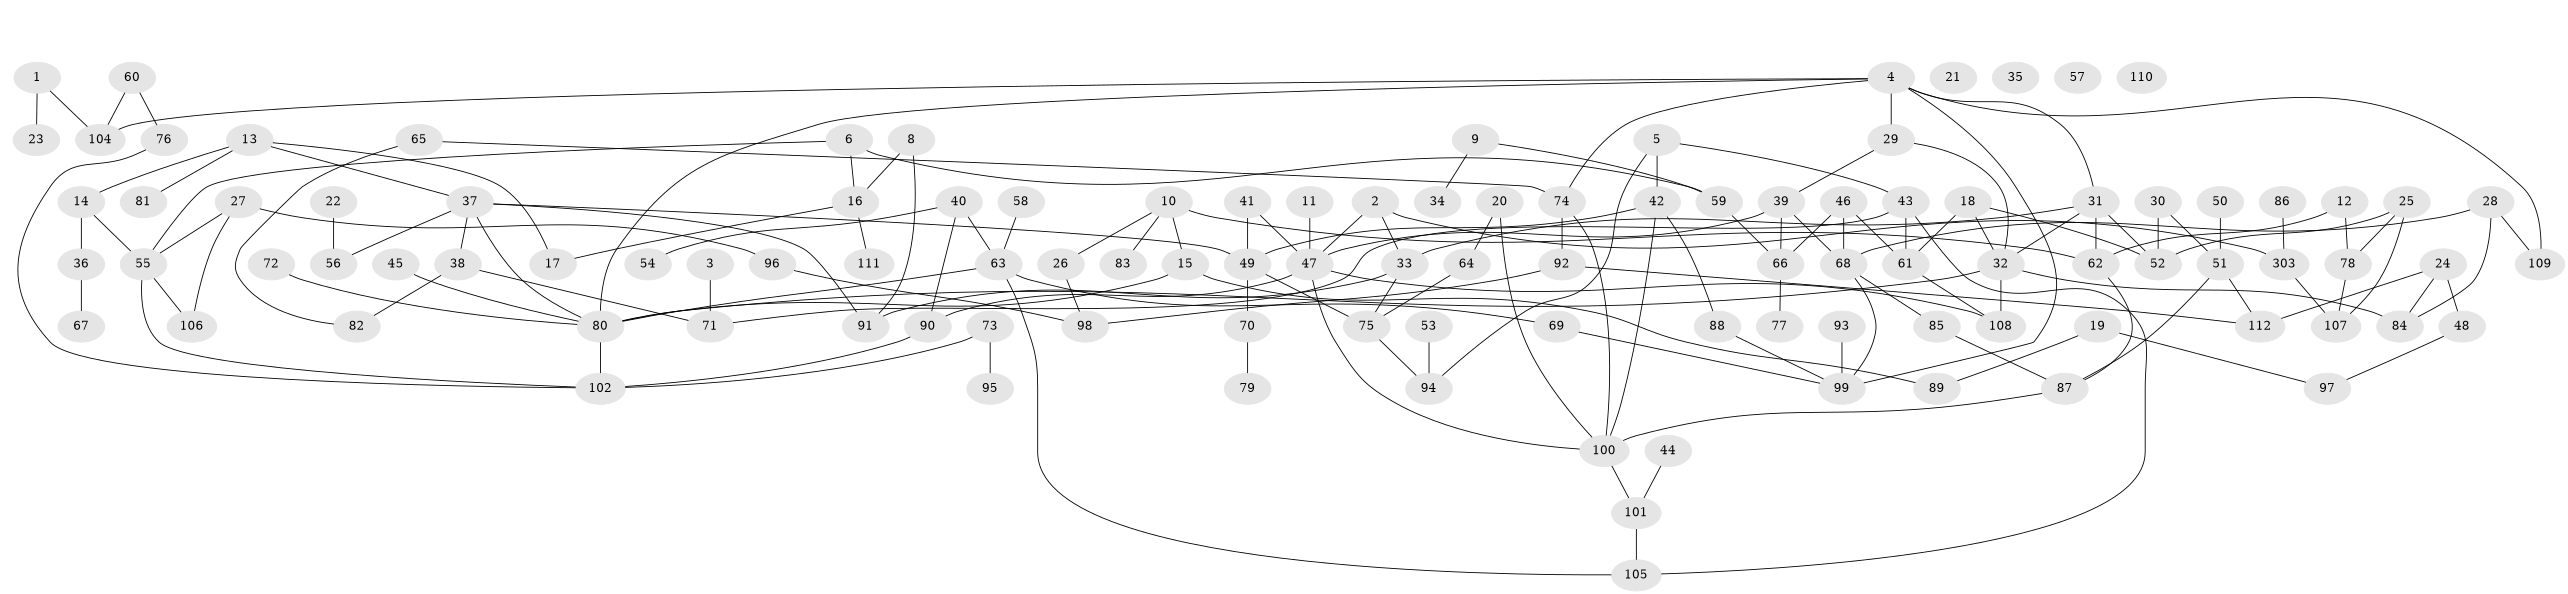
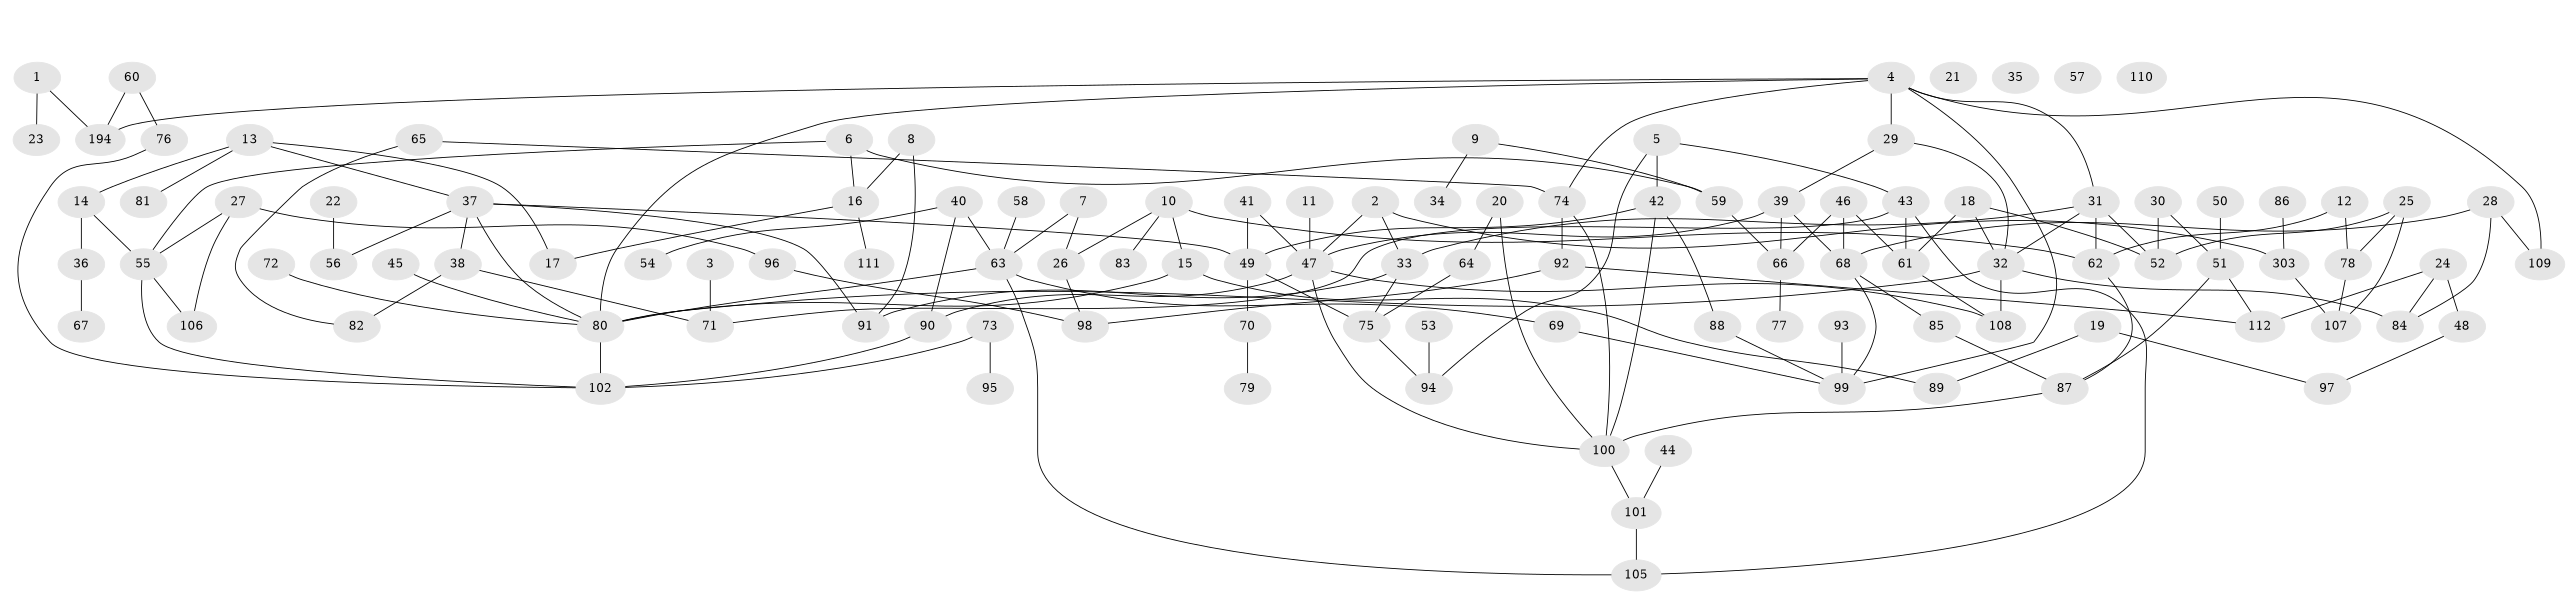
node "104": label "104" -> "194"
node "7": added
